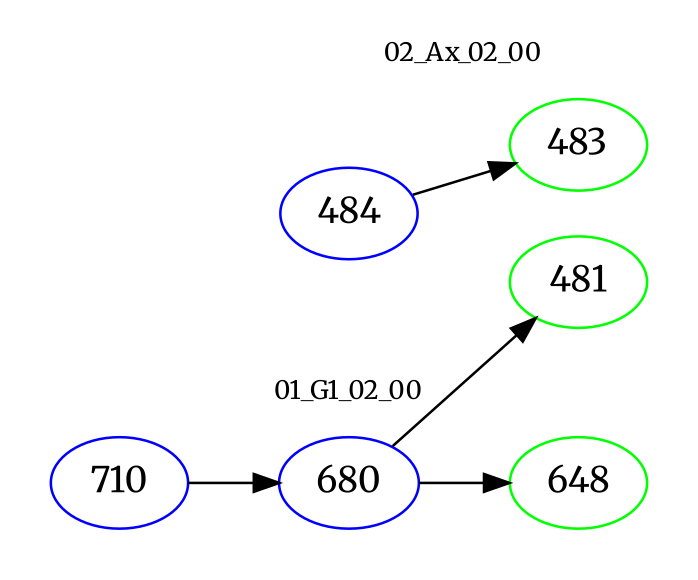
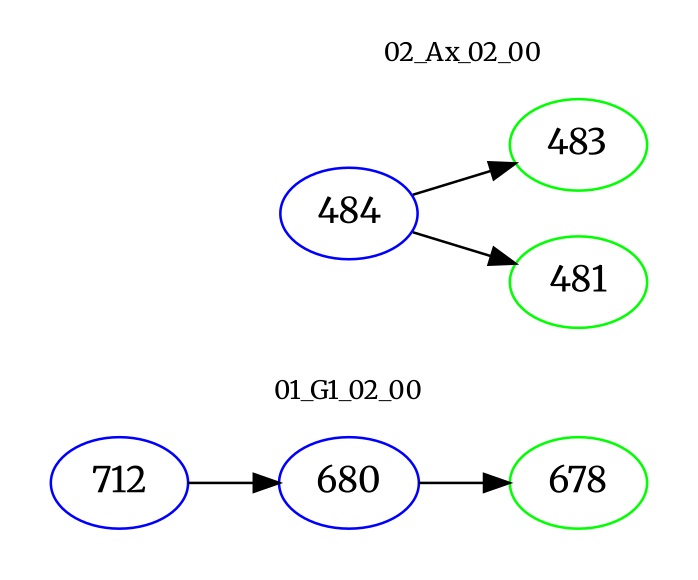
edge "680" -> "481": now "484" -> "481"
node "710": label "710" -> "712"
node "648": label "648" -> "678"
